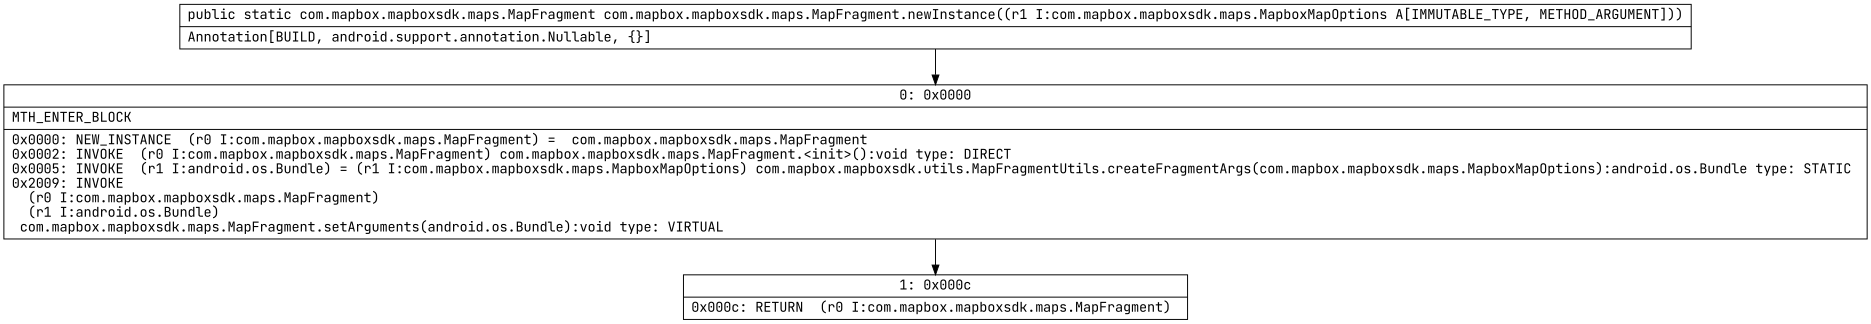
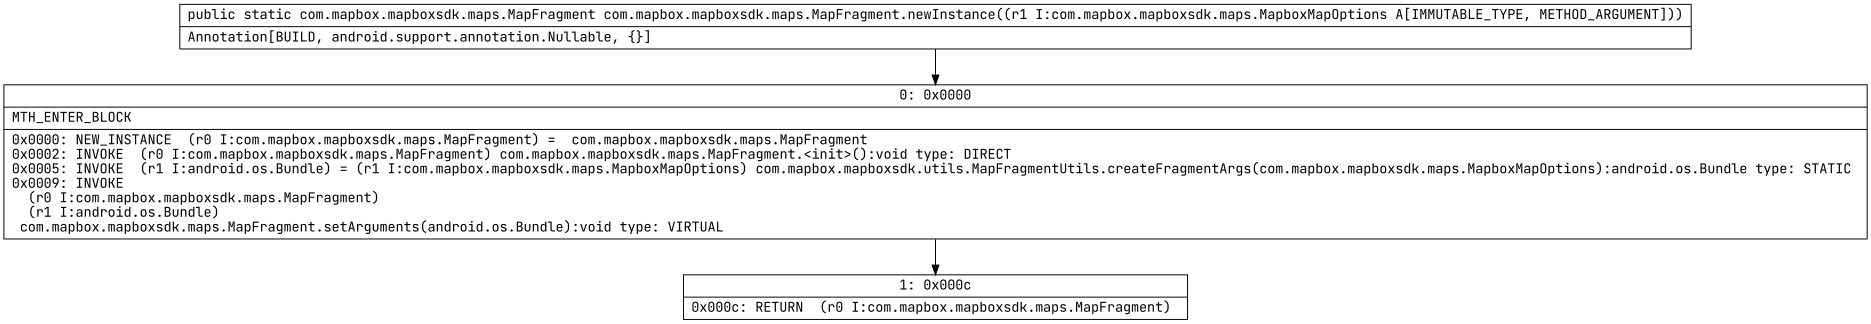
node "0: 0x0000": text "0x2009: INVOKE" -> "0x0009: INVOKE"
